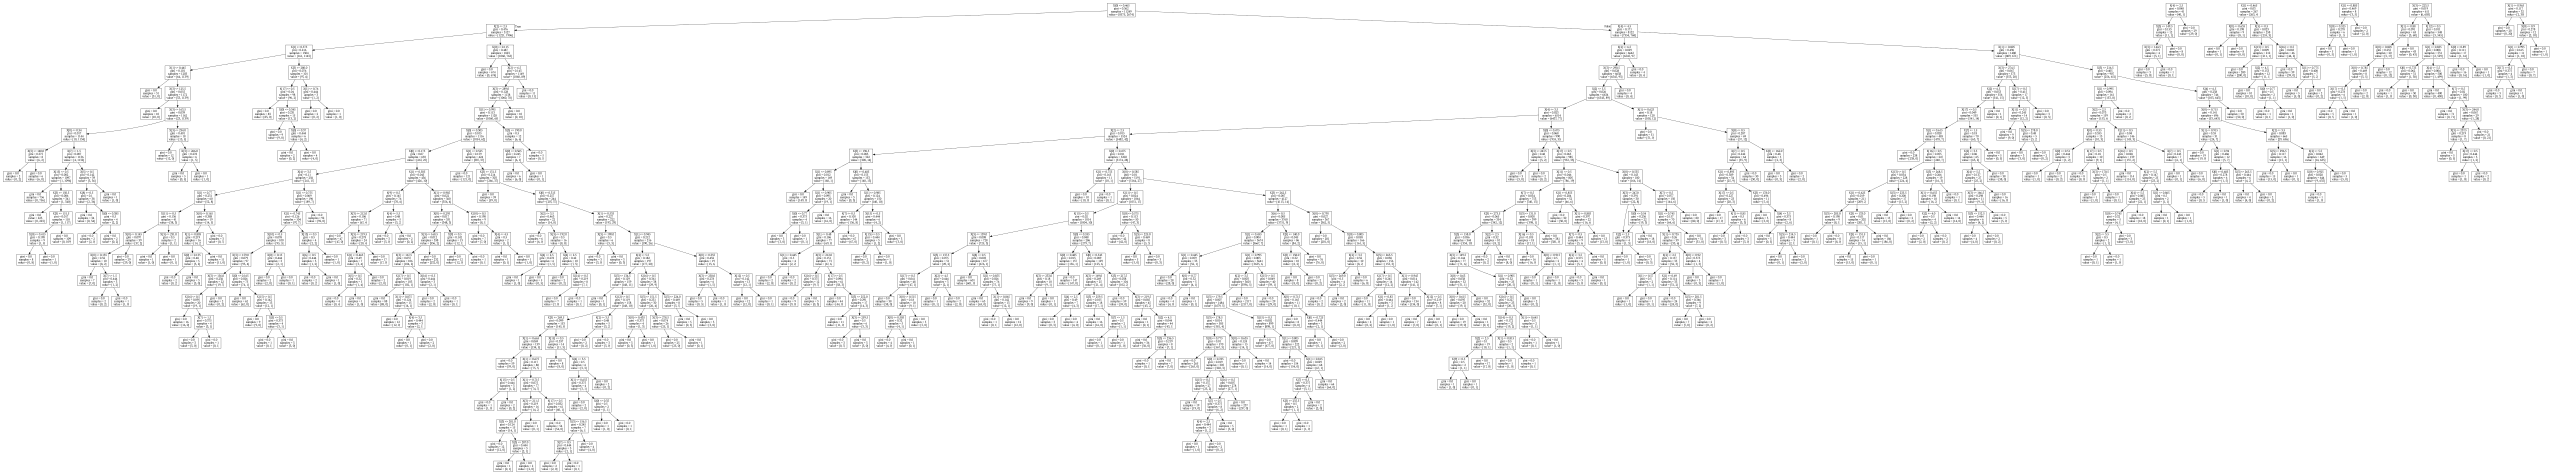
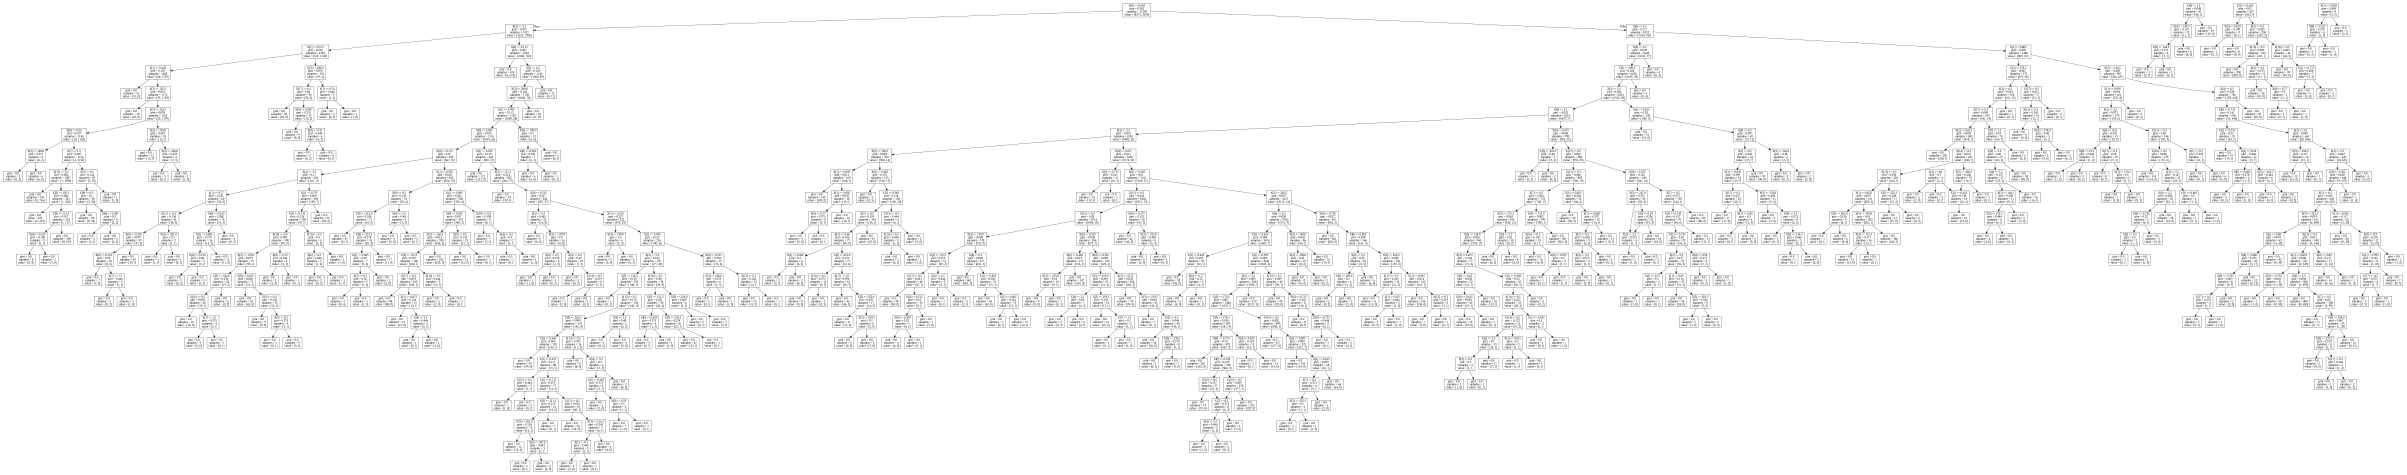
node "X[5] <= 0.5 gini = 0.025 samples = 643 value = [8, 635]": added
edge "X[1] <= 0.655 gini = 0.198 samples = 18 value = [16, 2]" -> "X[2] <= 4.0 gini = 0.5 samples = 4 value = [2, 2]": reversed
